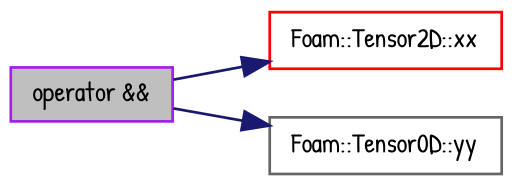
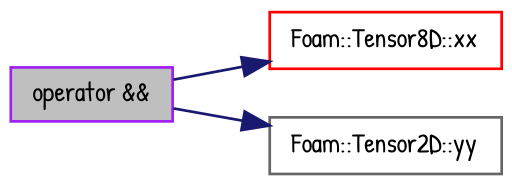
node "Foam::Tensor2D::xx": label "Foam::Tensor2D::xx" -> "Foam::Tensor8D::xx"
node "Foam::Tensor0D::yy": label "Foam::Tensor0D::yy" -> "Foam::Tensor2D::yy"
